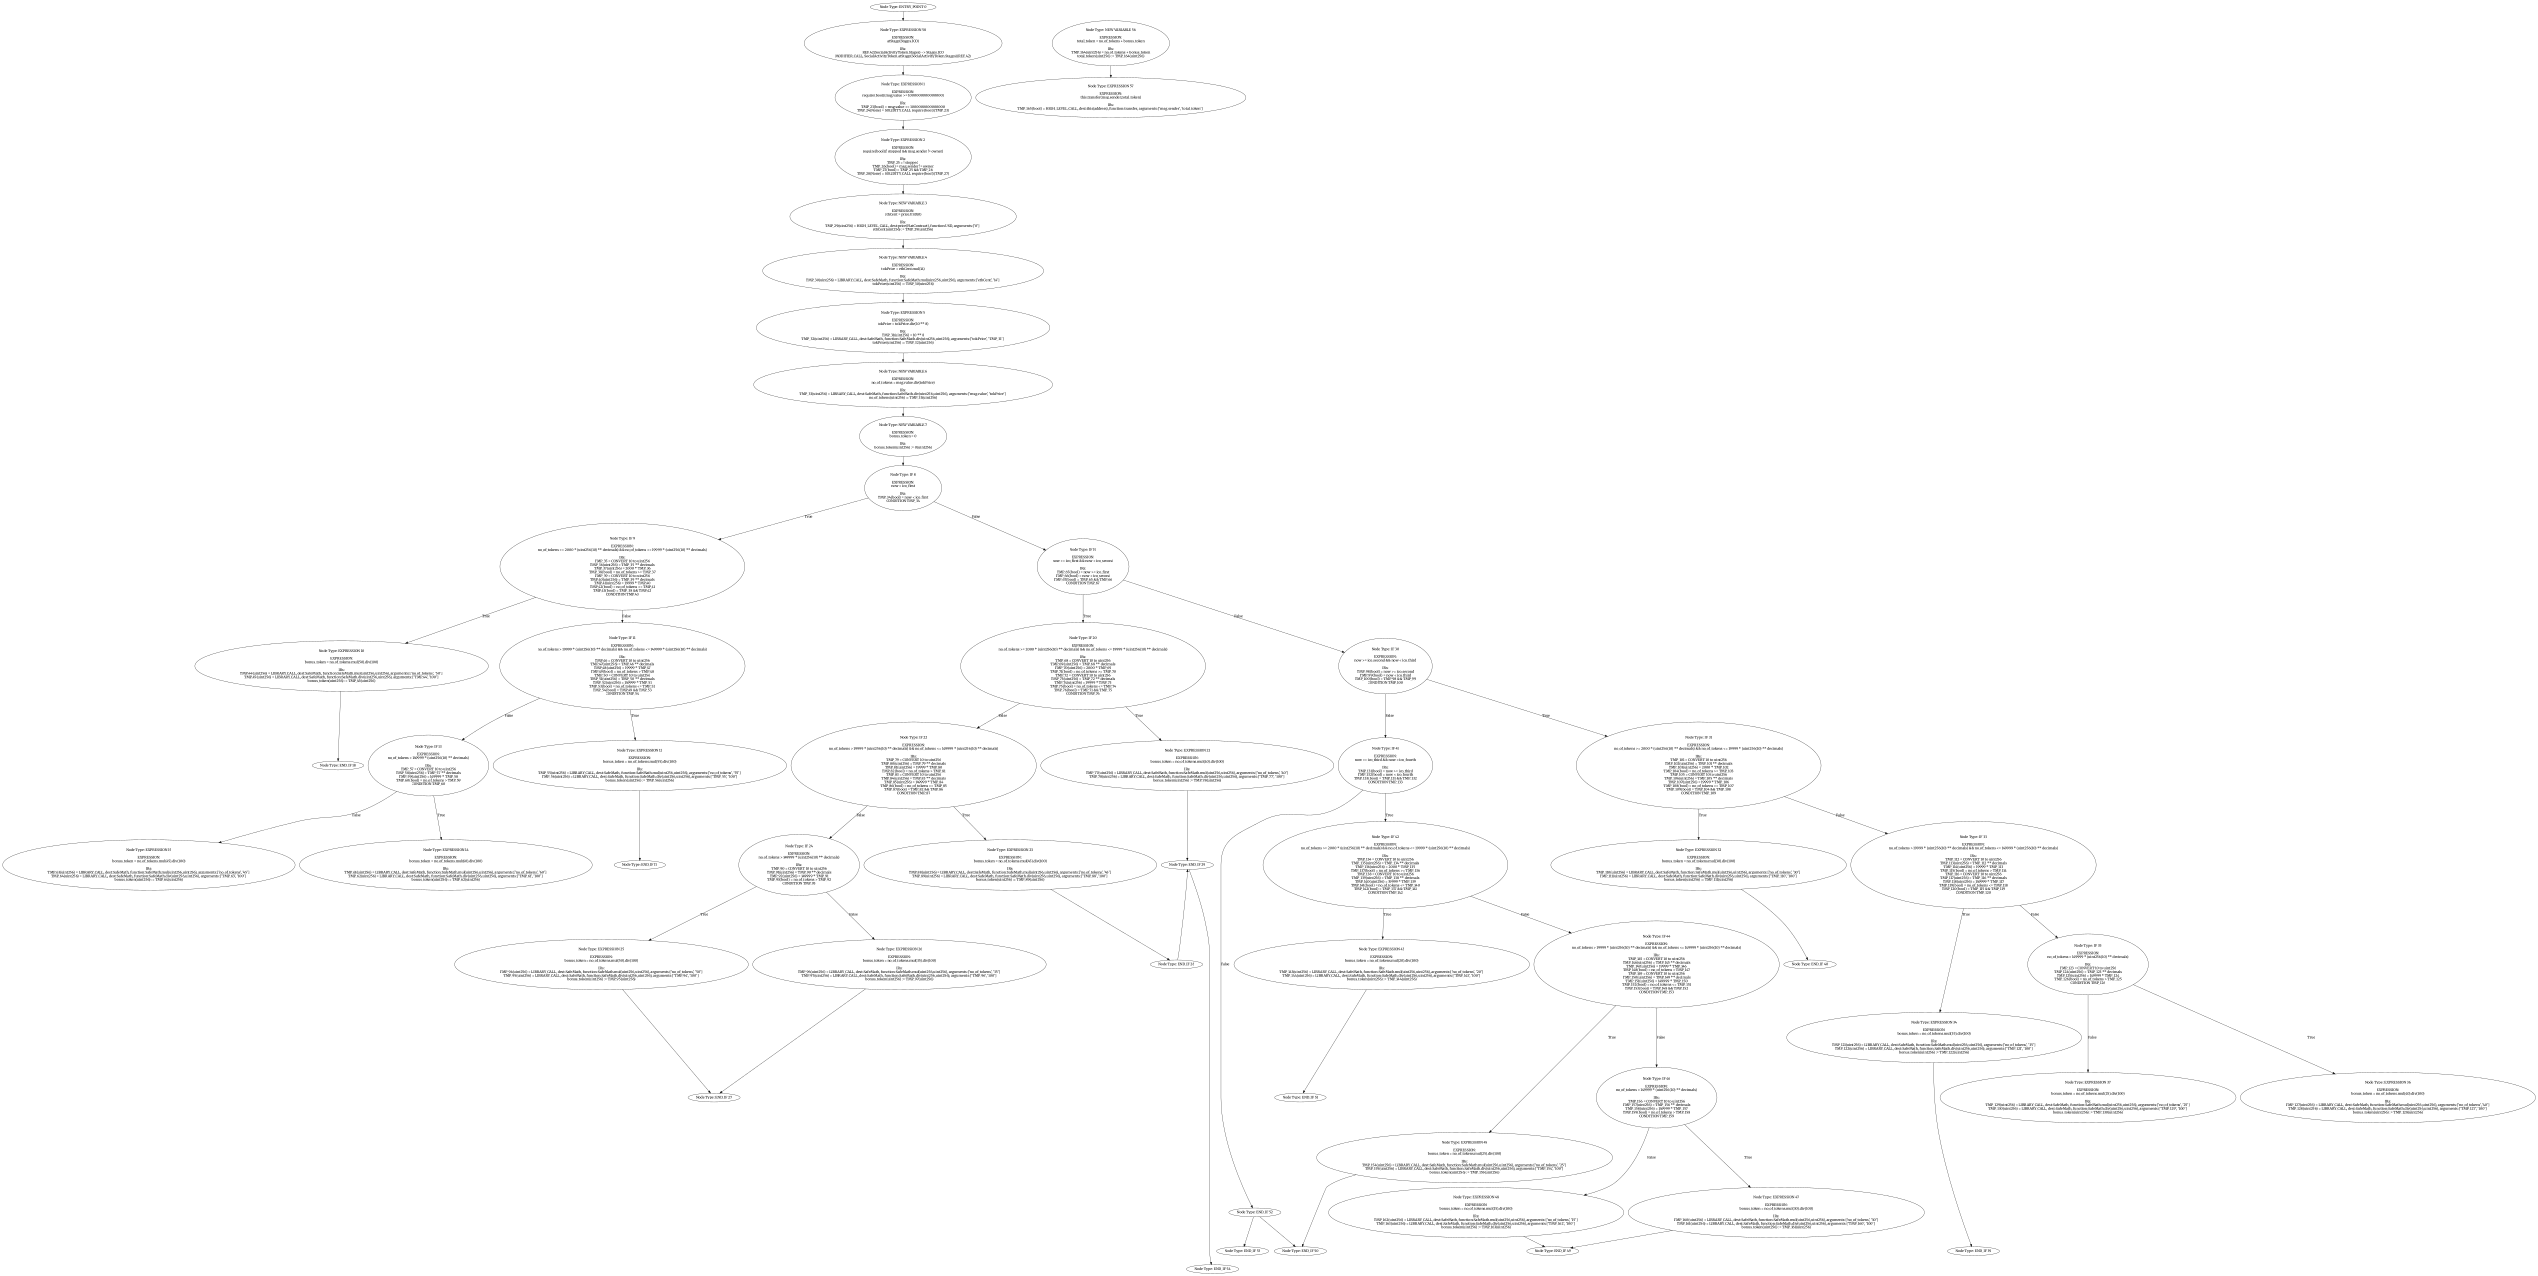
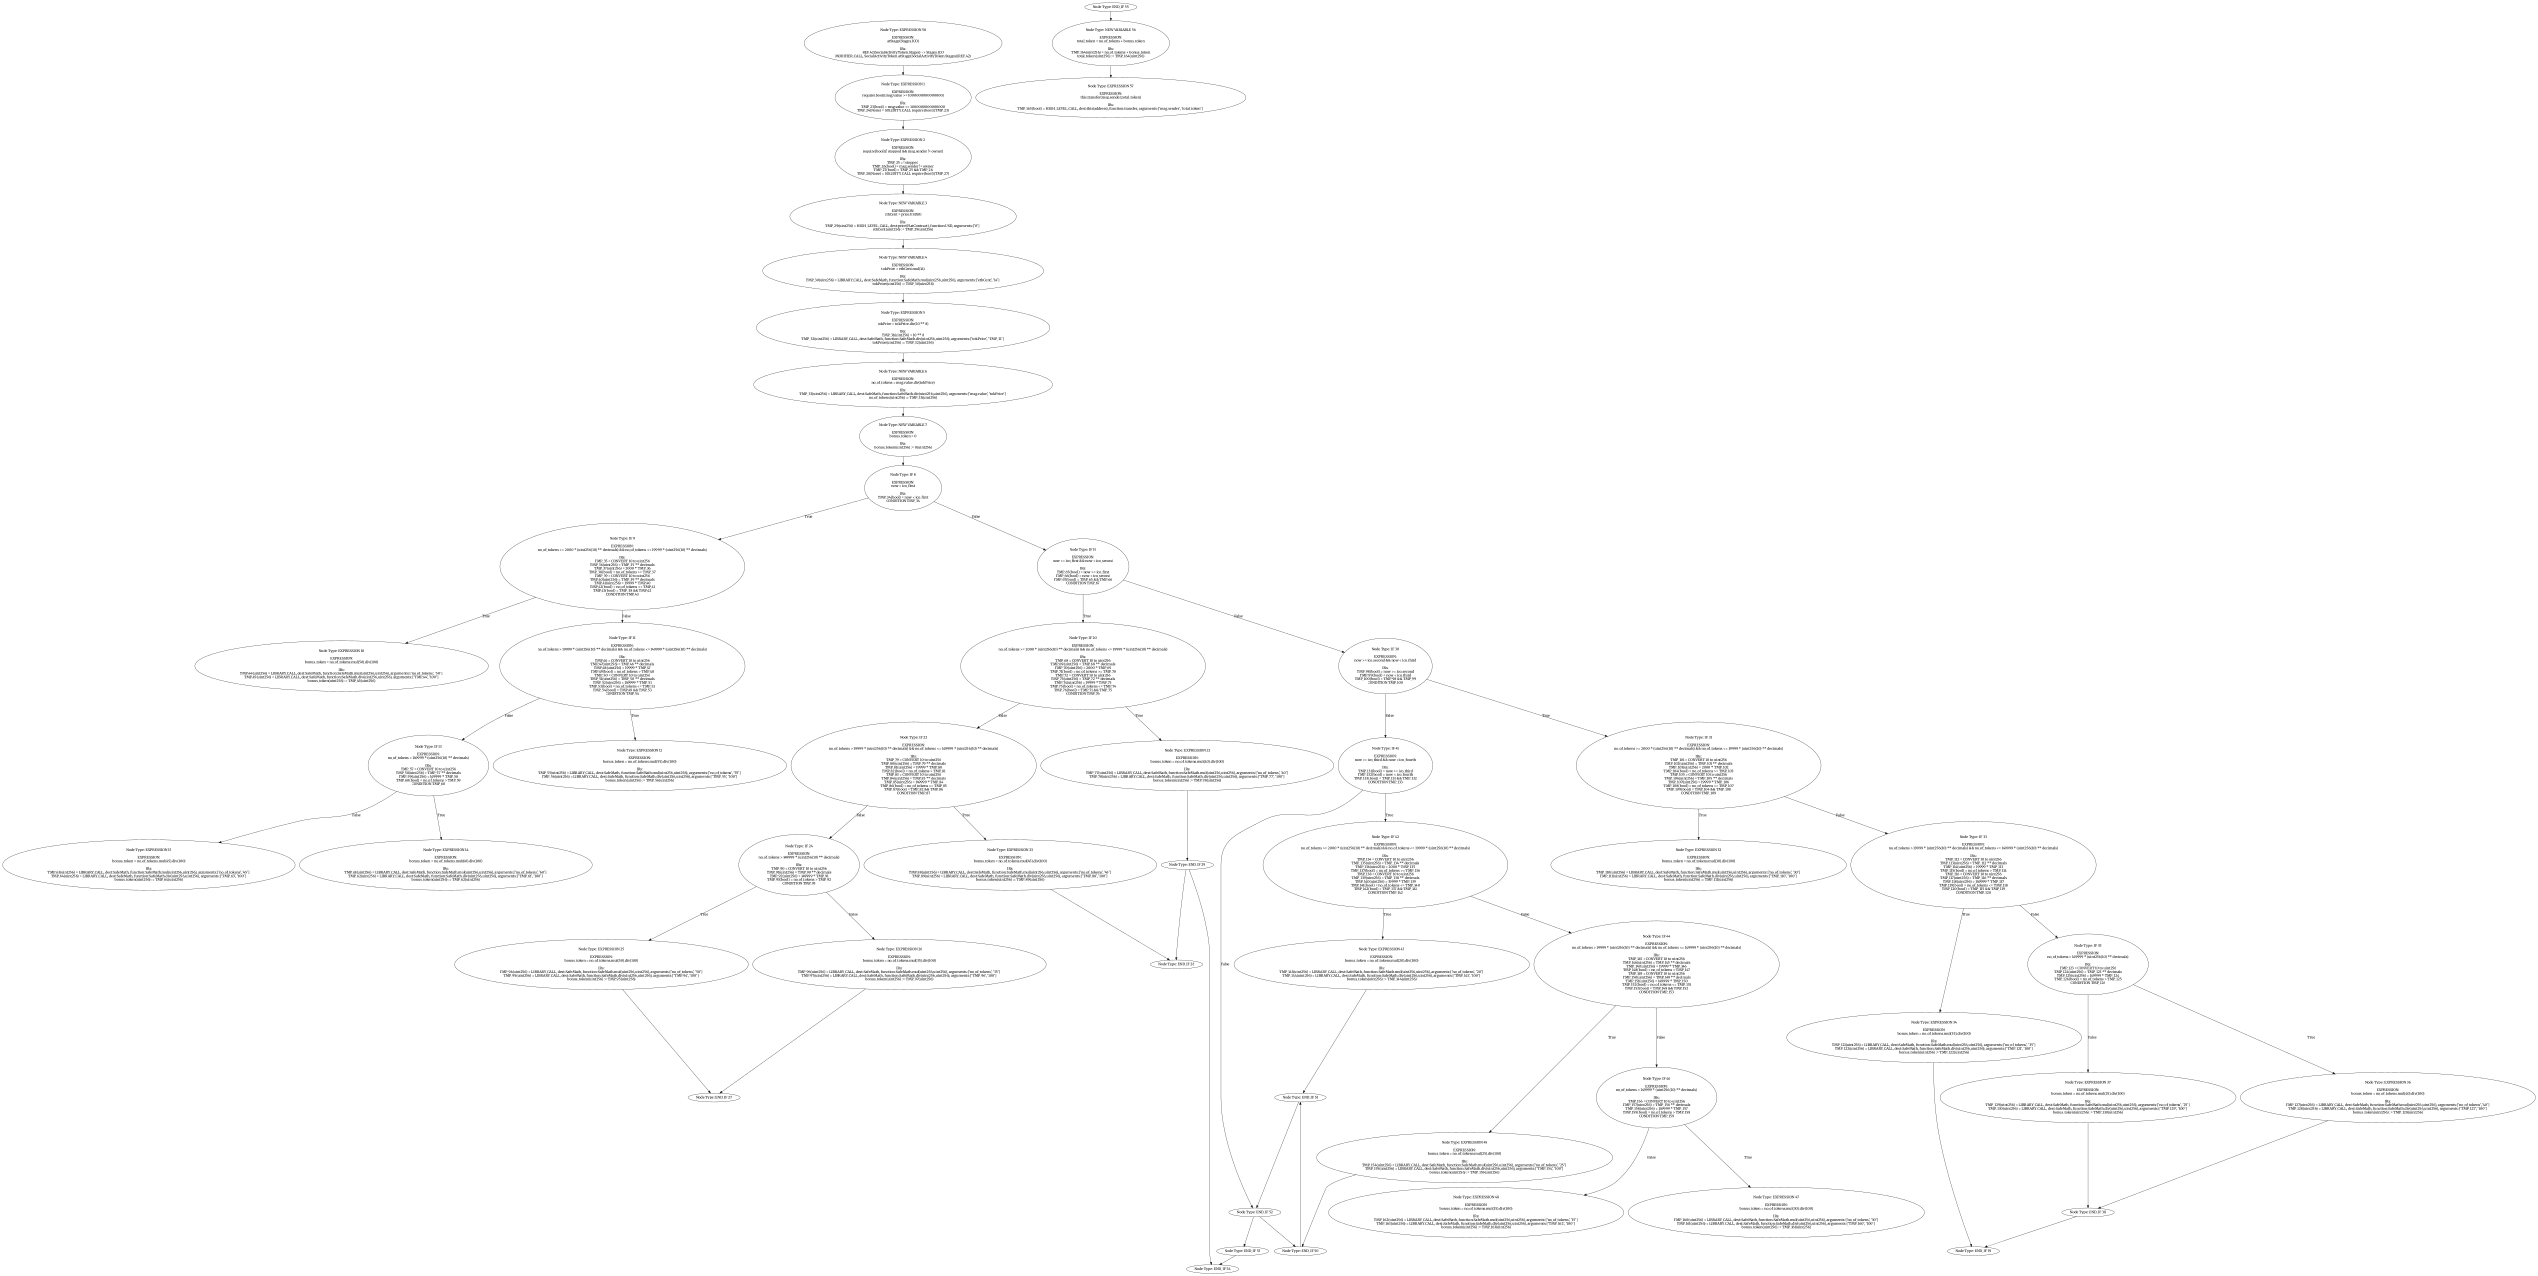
node "Node Type: ENTRY_POINT 0": removed
node "Node Type: END_IF 55": added
node "Node Type: END_IF 18": removed
node "Node Type: END_IF 17": removed
edge "Node Type: END_IF 28" -> "Node Type: END_IF 29": reversed
node "Node Type: END_IF 40": removed
edge "Node Type: END_IF 51" -> "Node Type: END_IF 52": added
edge "Node Type: END_IF 50" -> "Node Type: END_IF 51": added
node "Node Type: END_IF 38": added
node "Node Type: END_IF 49": removed
edge "Node Type: END_IF 53" -> "Node Type: END_IF 54": added
